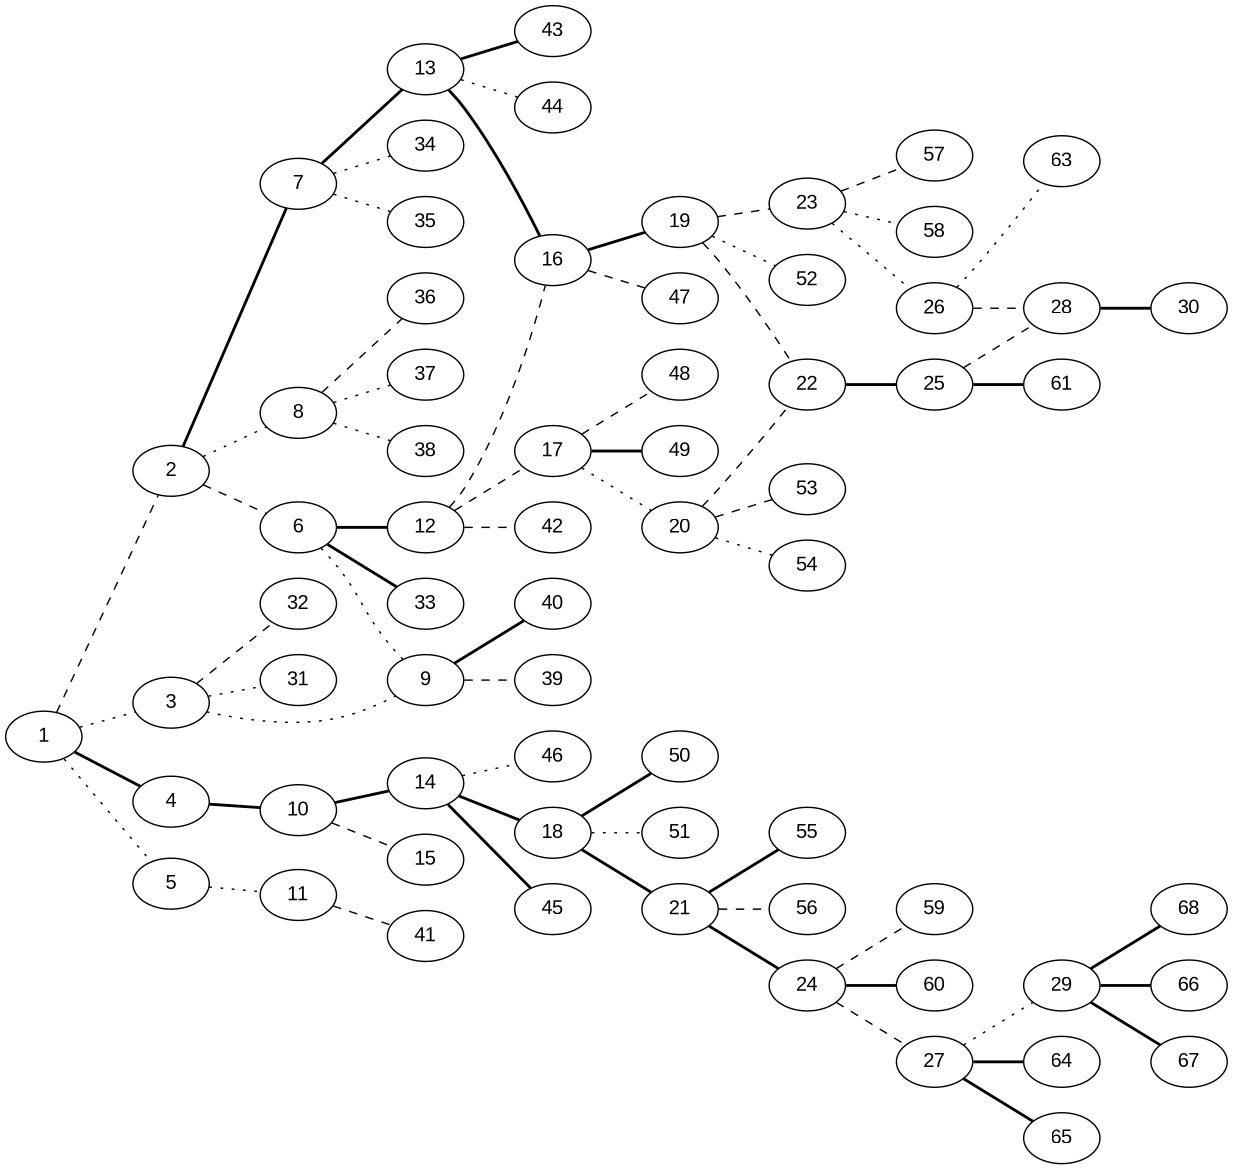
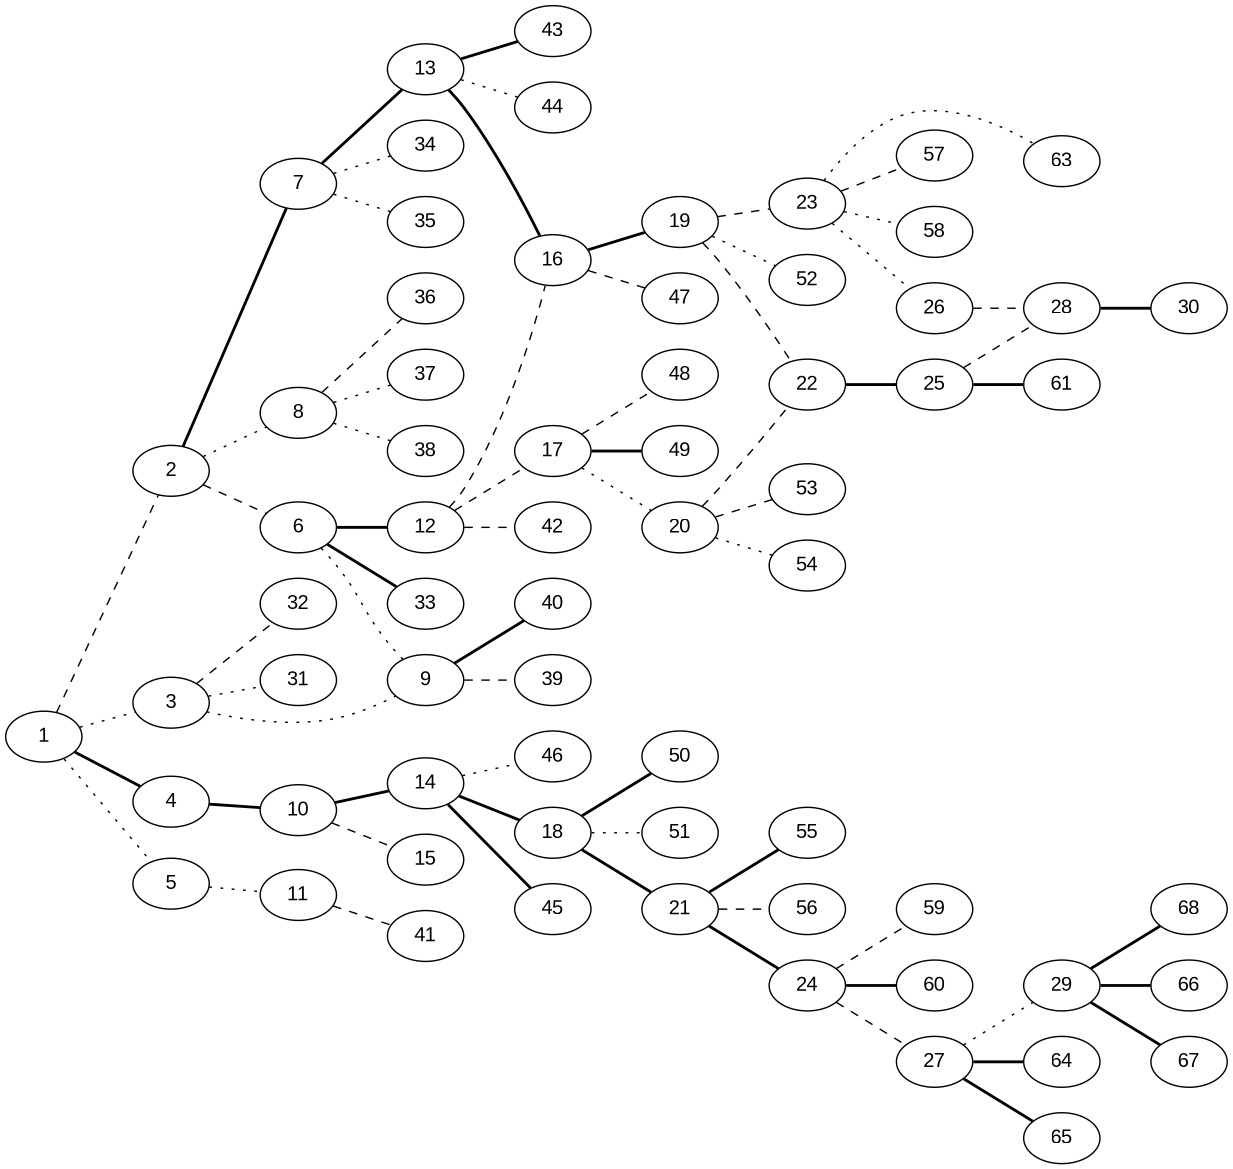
edge "63" -- "26": now "63" -- "23"
